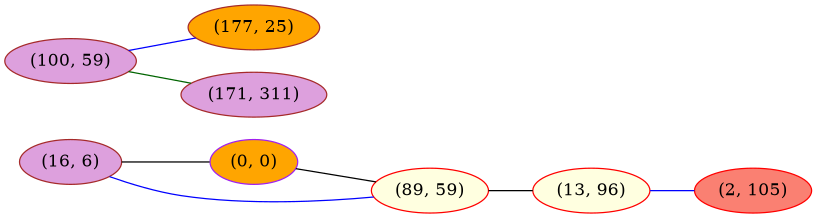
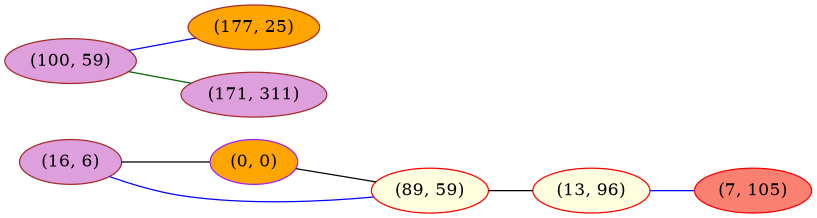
node "(2, 105)": label "(2, 105)" -> "(7, 105)"
